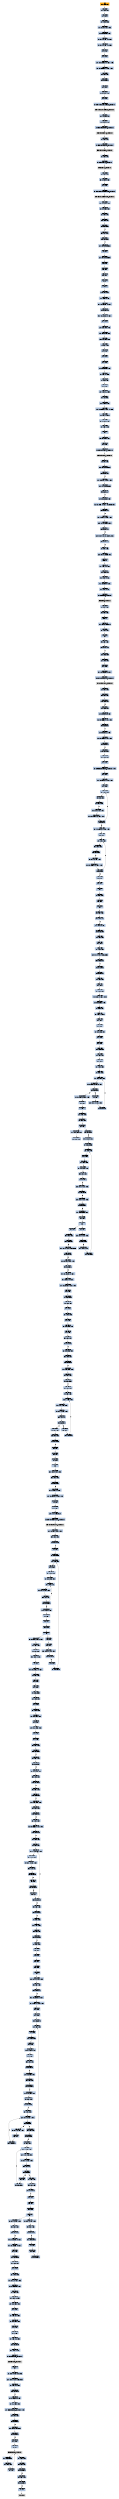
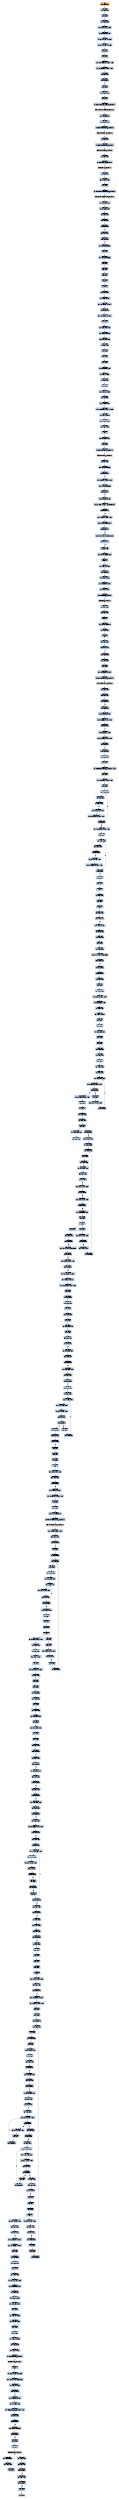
edge "0x00403c5a je 0x00403c69" -> "0x00403c69 pushl %esi": added, label "T"
